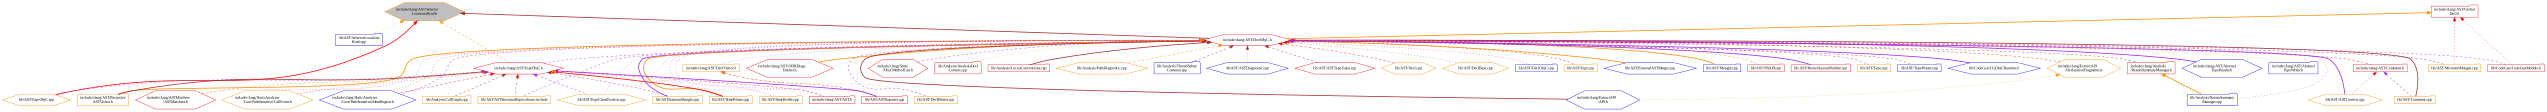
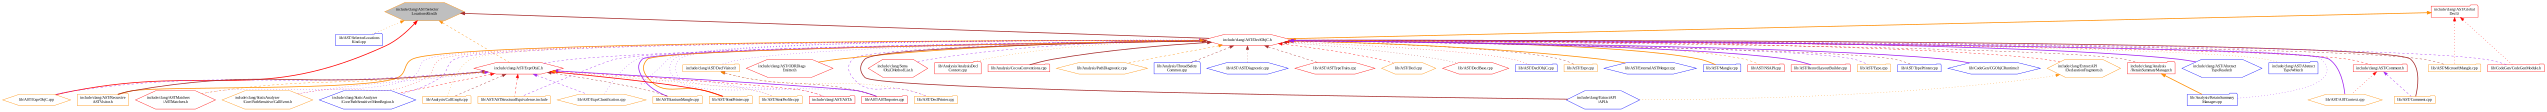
edge "lib/Analysis/RetainSummary Manager.cpp" -> "include/clang/AST/DeclObjC.h": color brown -> purple
node "lib/AST/DeclBase.cpp": color darkorange -> red
